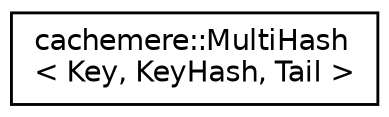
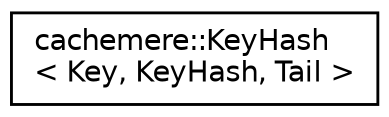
node "cachemere::MultiHash < Key, KeyHash, Tail >": label "cachemere::MultiHash < Key, KeyHash, Tail >" -> "cachemere::KeyHash < Key, KeyHash, Tail >"
